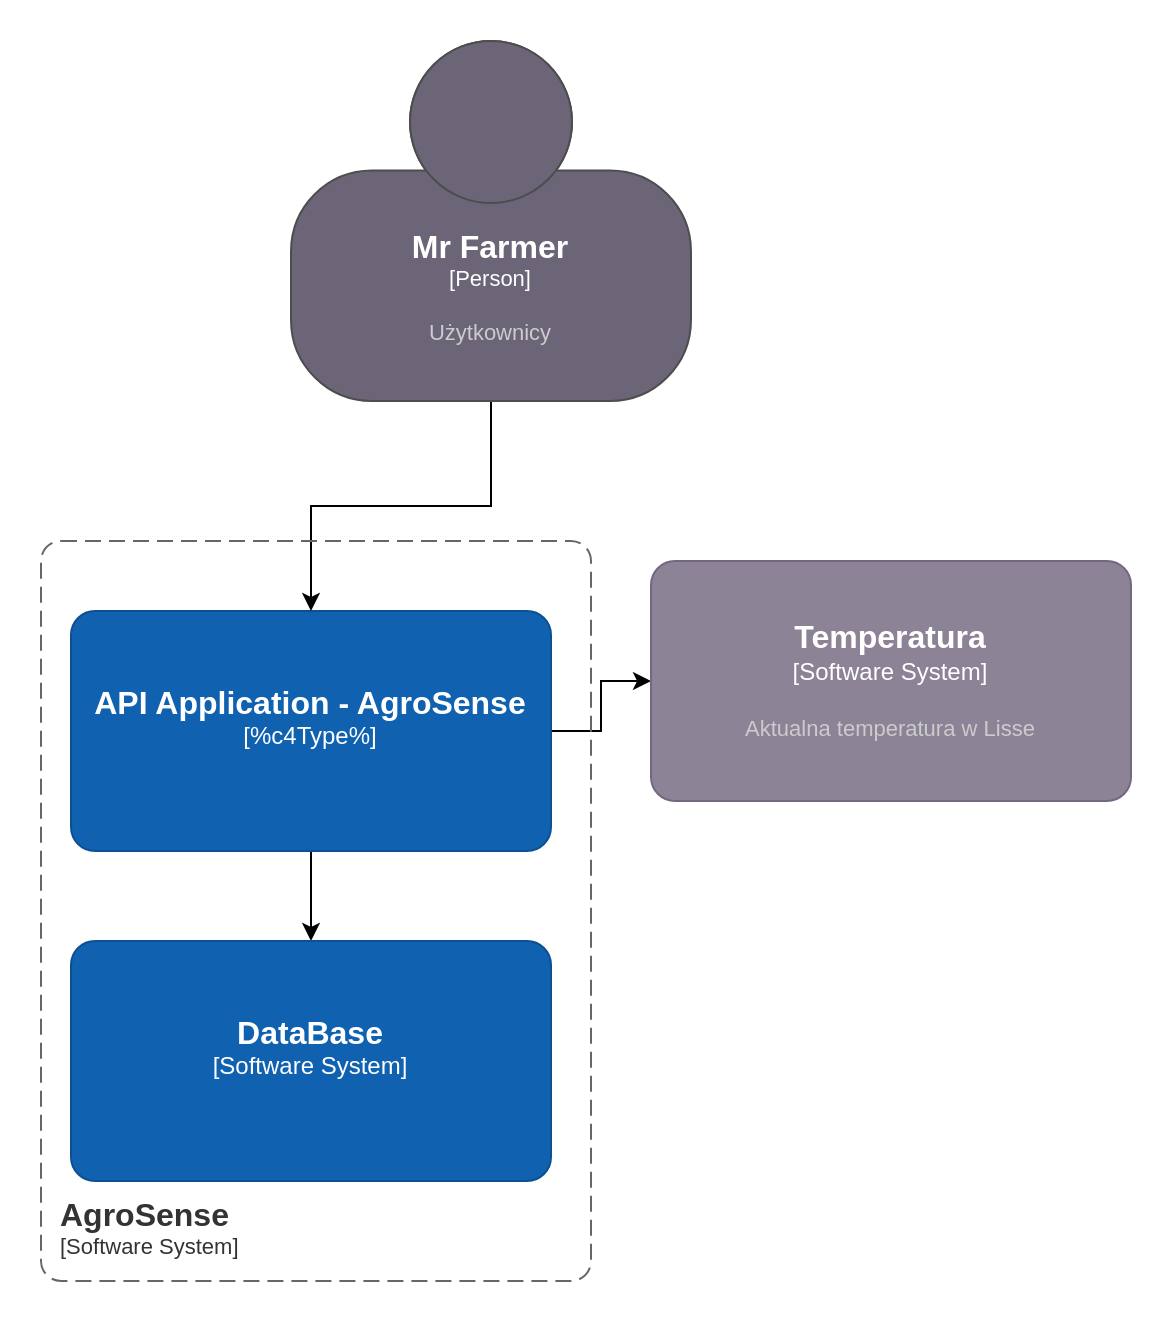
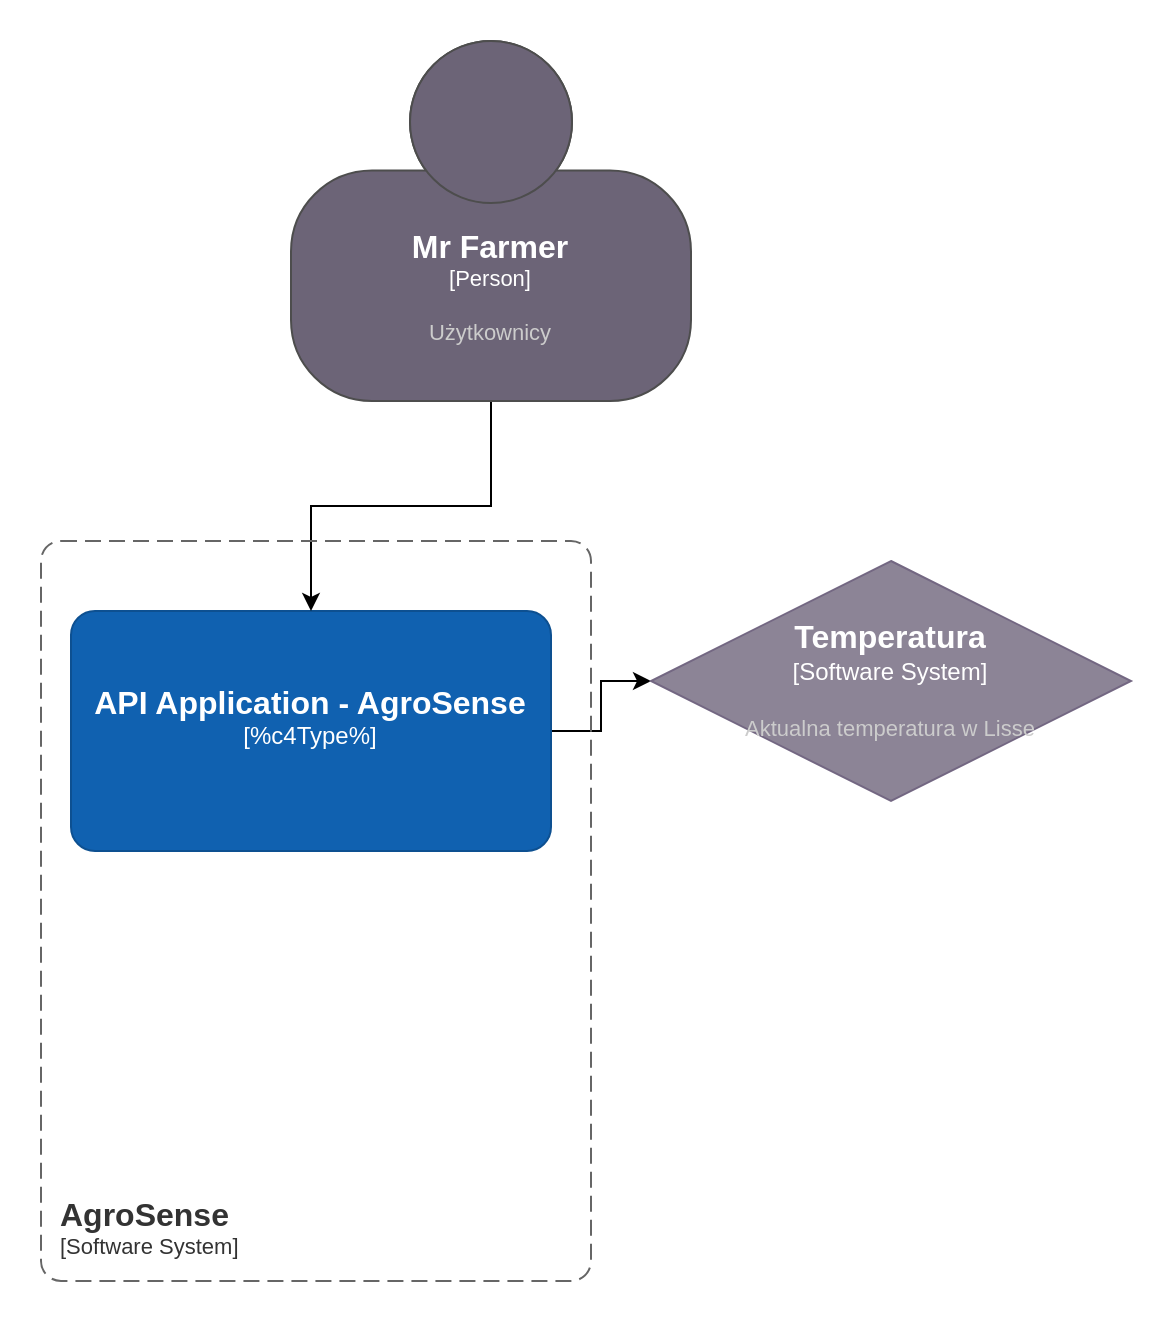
node "Temperatura [Software System] Aktualna temperatura w Lisse": shape rounded rectangle -> diamond
edge "API Application - AgroSense [%c4Type%]" -> "DataBase [Software System]": removed
node "DataBase [Software System]": removed
